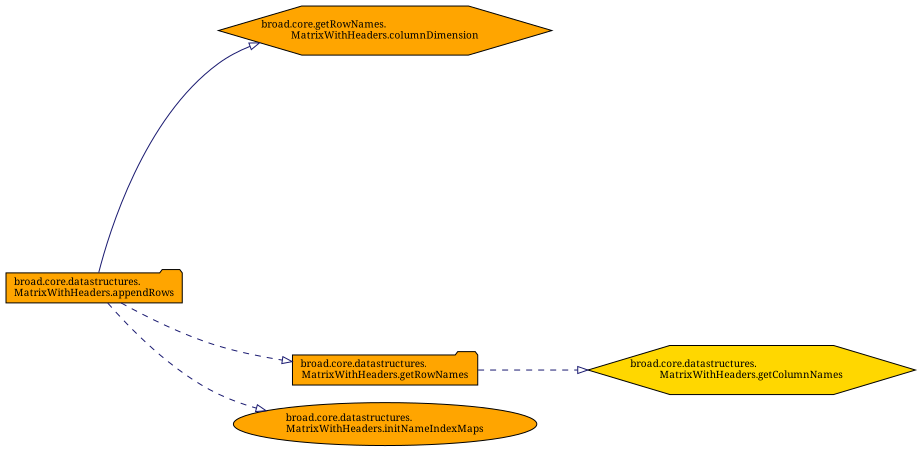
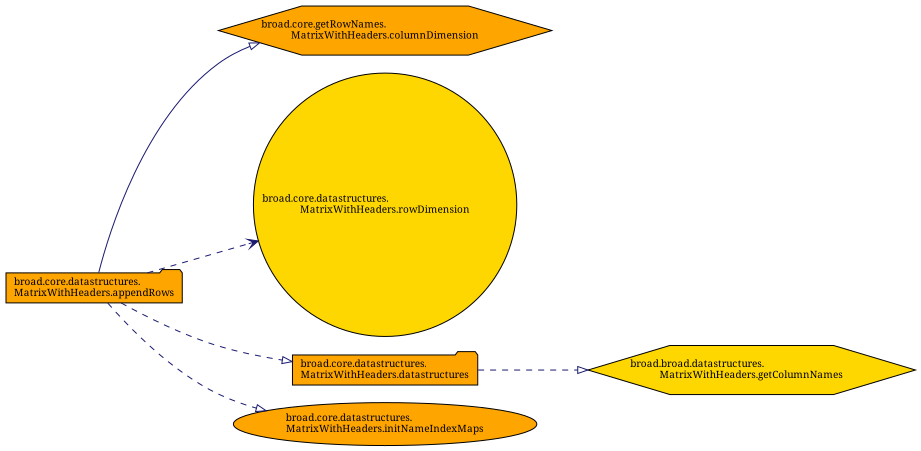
node "broad.core.datastructures. MatrixWithHeaders.rowDimension": added
node "broad.core.datastructures. MatrixWithHeaders.getRowNames": label "broad.core.datastructures. MatrixWithHeaders.getRowNames" -> "broad.core.datastructures. MatrixWithHeaders.datastructures"
node "broad.core.datastructures. MatrixWithHeaders.getColumnNames": label "broad.core.datastructures. MatrixWithHeaders.getColumnNames" -> "broad.broad.datastructures. MatrixWithHeaders.getColumnNames"
